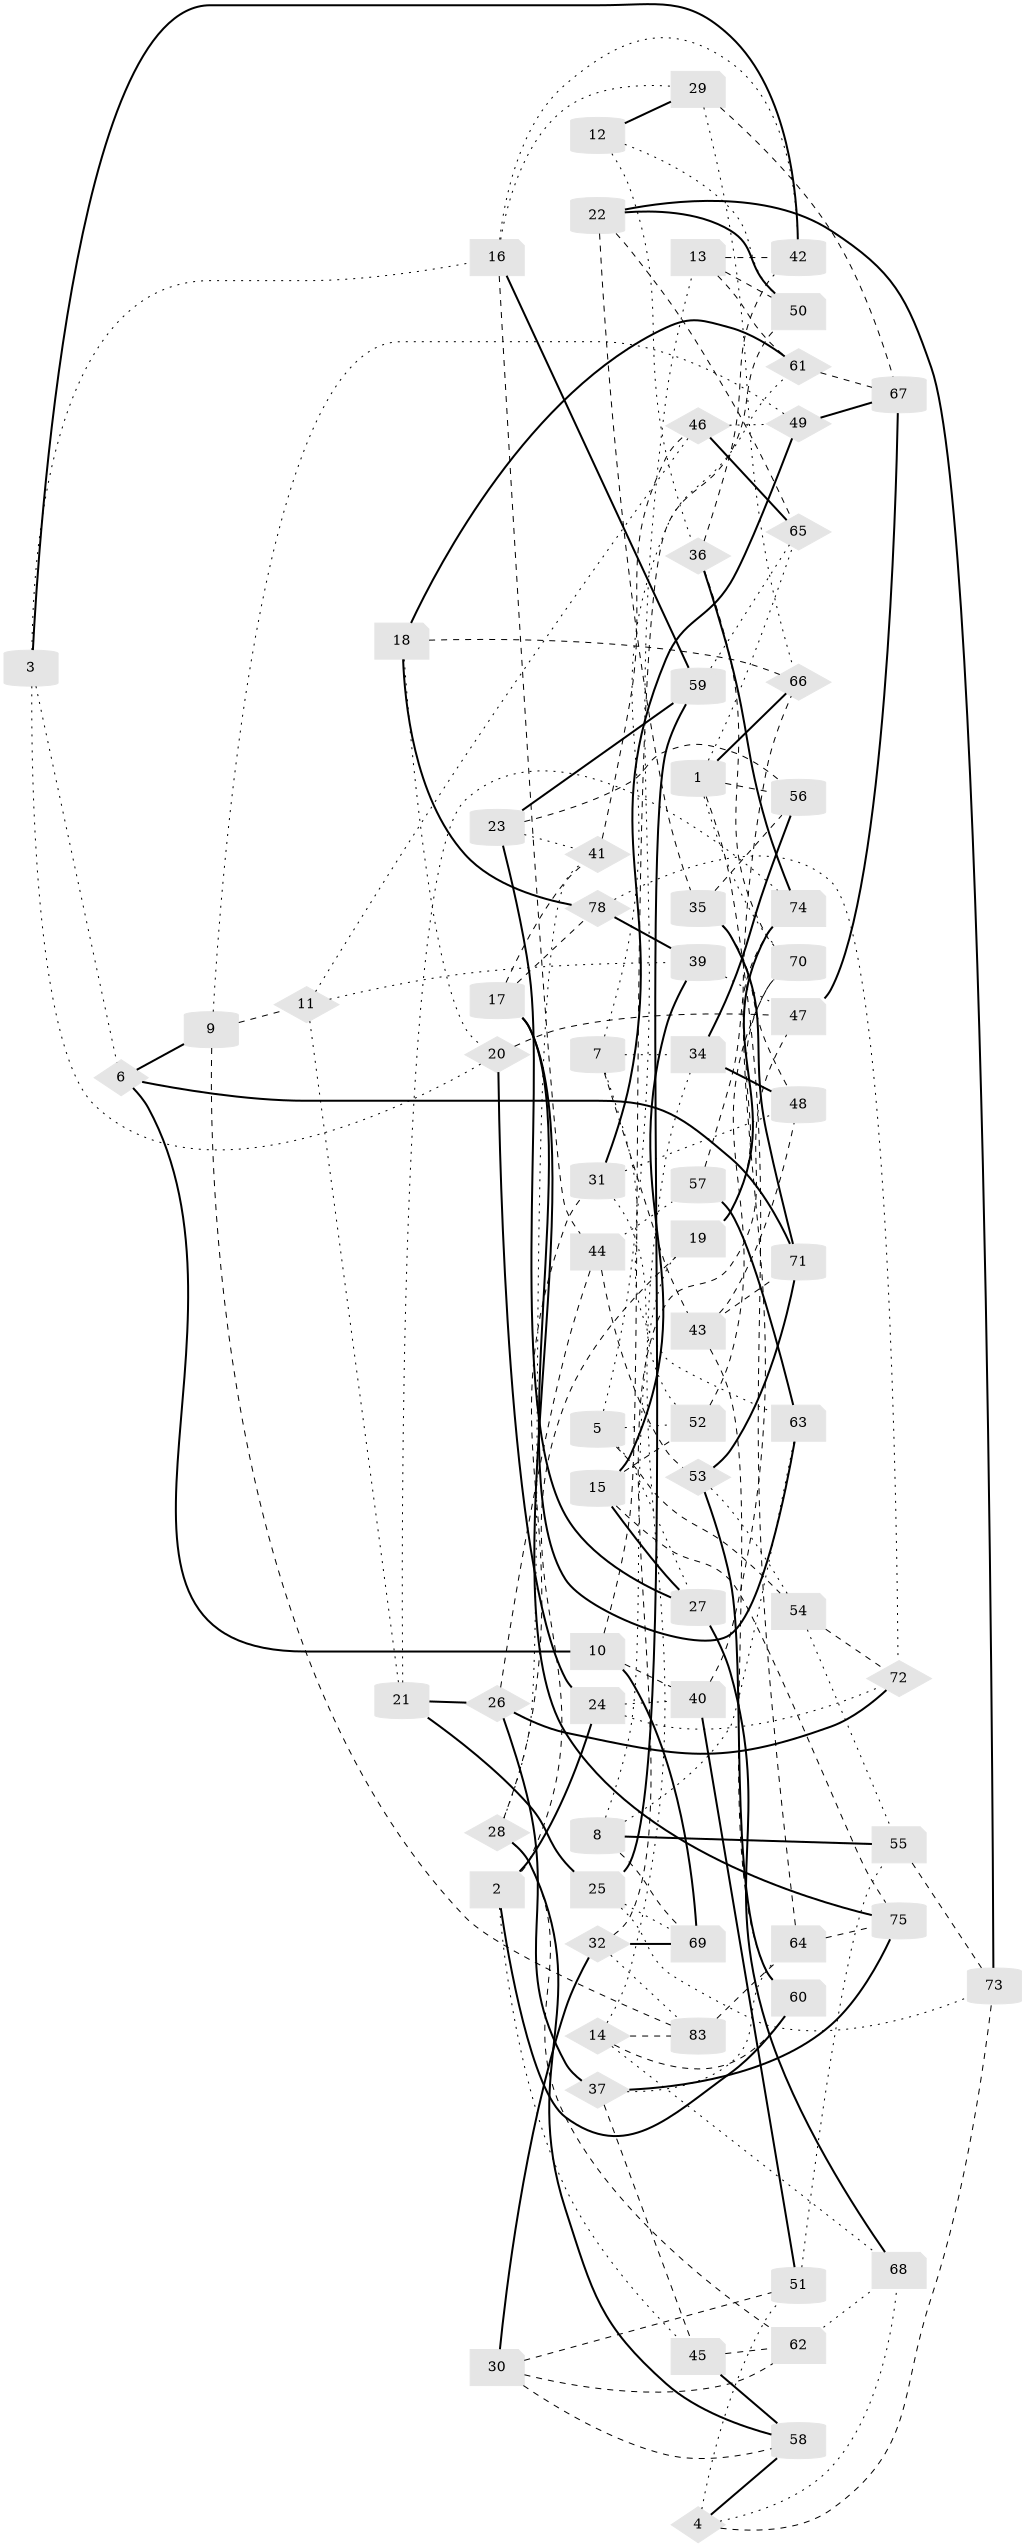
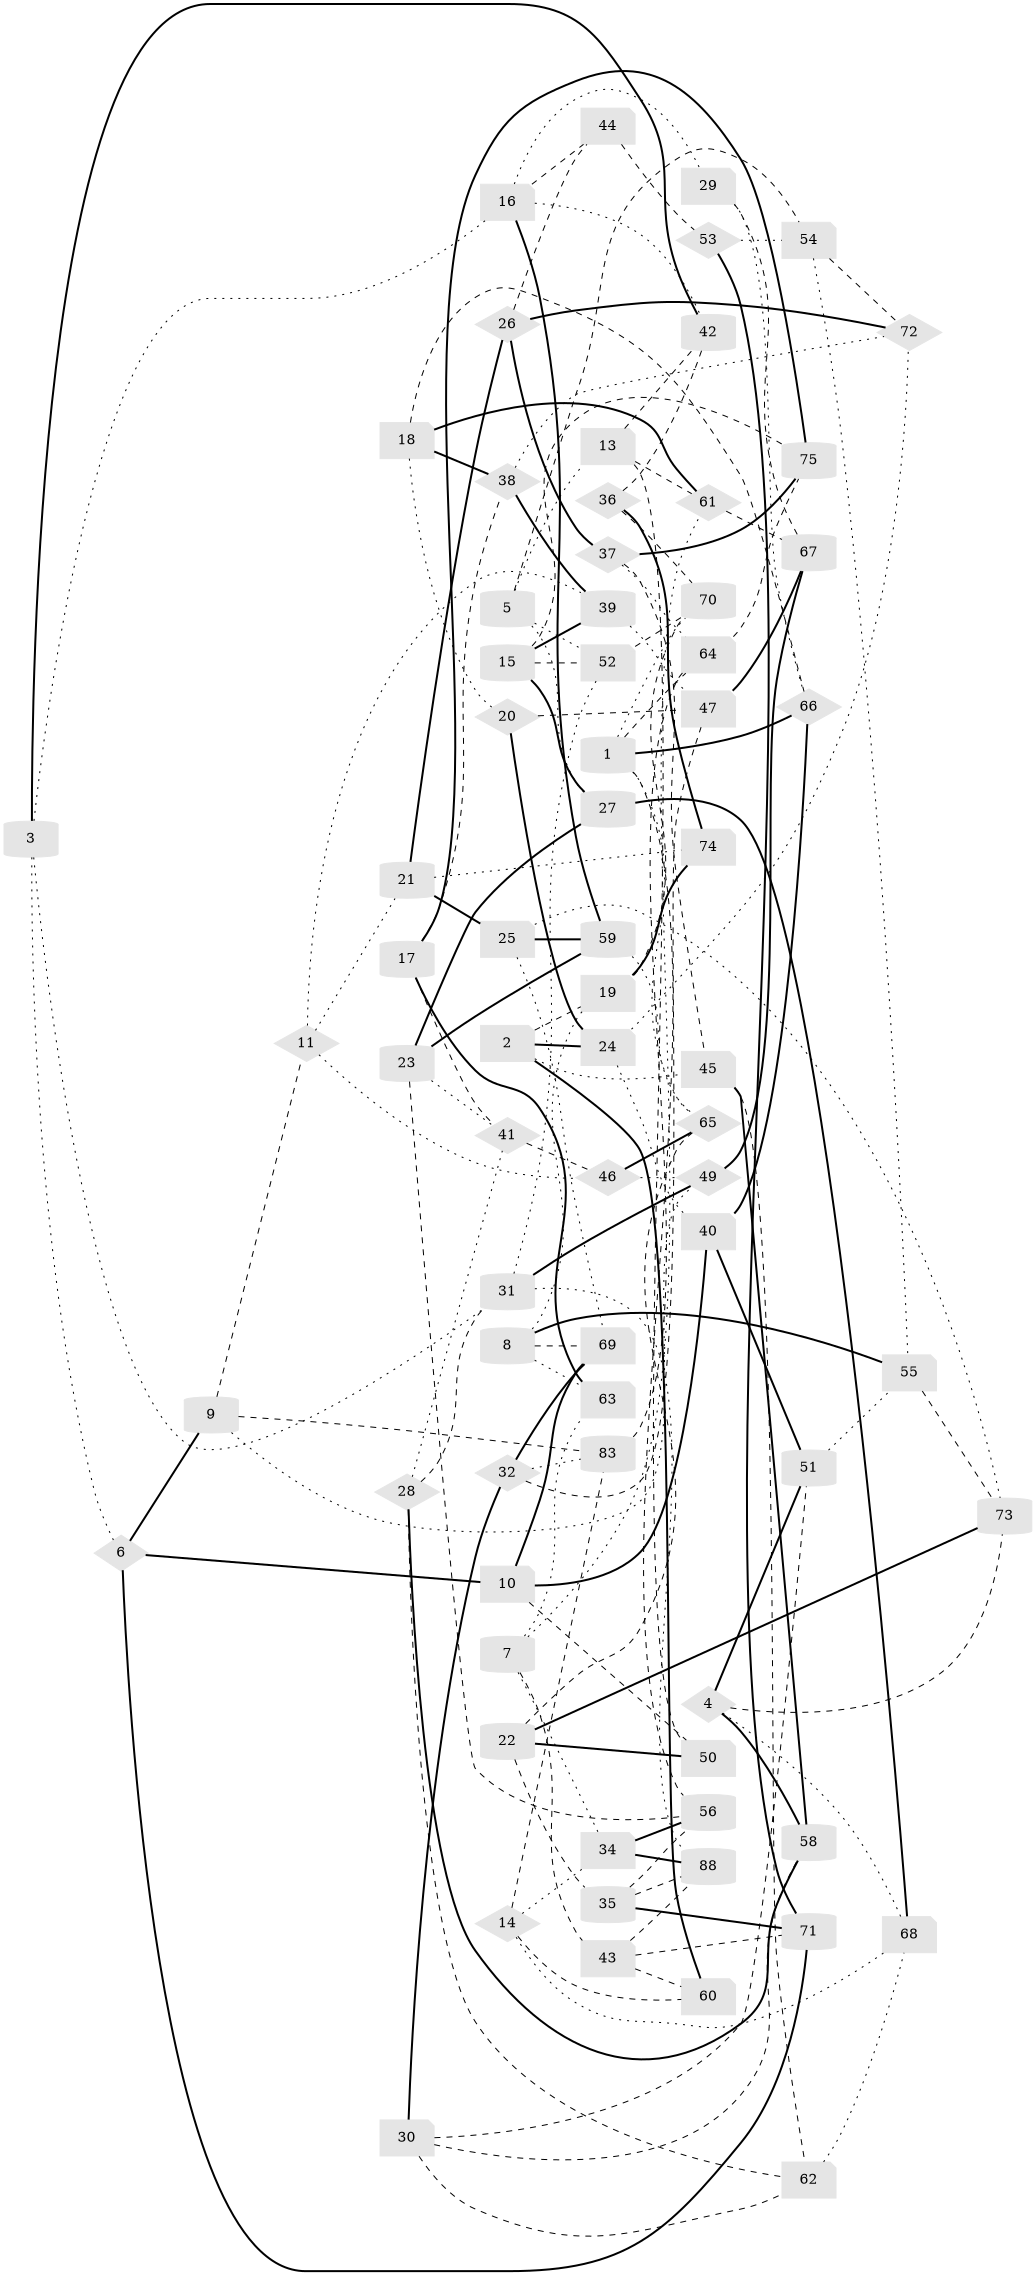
node "12": removed
node "78": label "78" -> "38"
edge "3" -- "20": now "3" -- "31"
node "48": label "48" -> "88"
node "57": removed
edge "66" -- "40": style dashed -> bold
edge "10" -- "40": style dashed -> bold
edge "53" -- "60": removed
edge "51" -- "4": style dotted -> bold
